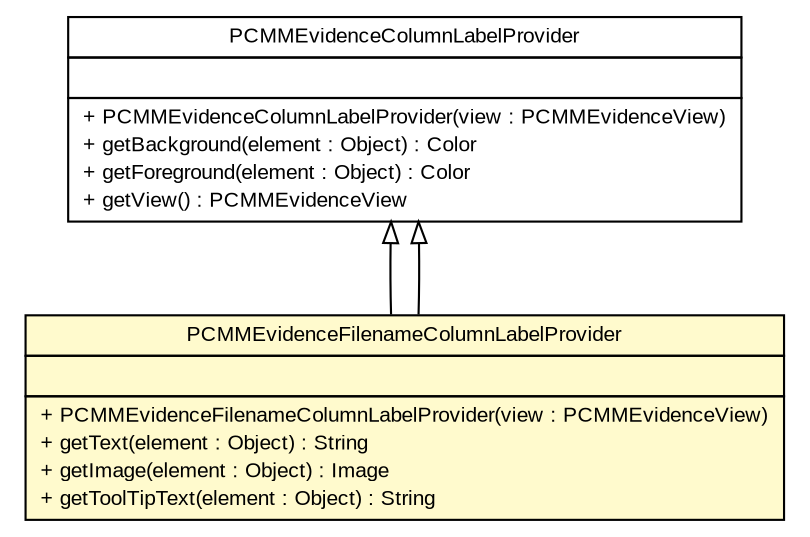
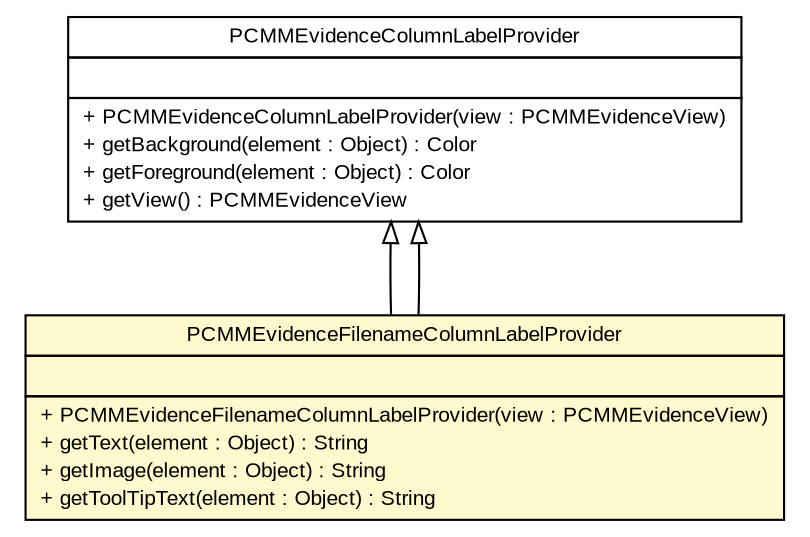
node "PCMMEvidenceFilenameColumnLabelProvider": text "+ getImage(element : Object) : Image" -> "+ getImage(element : Object) : String"
